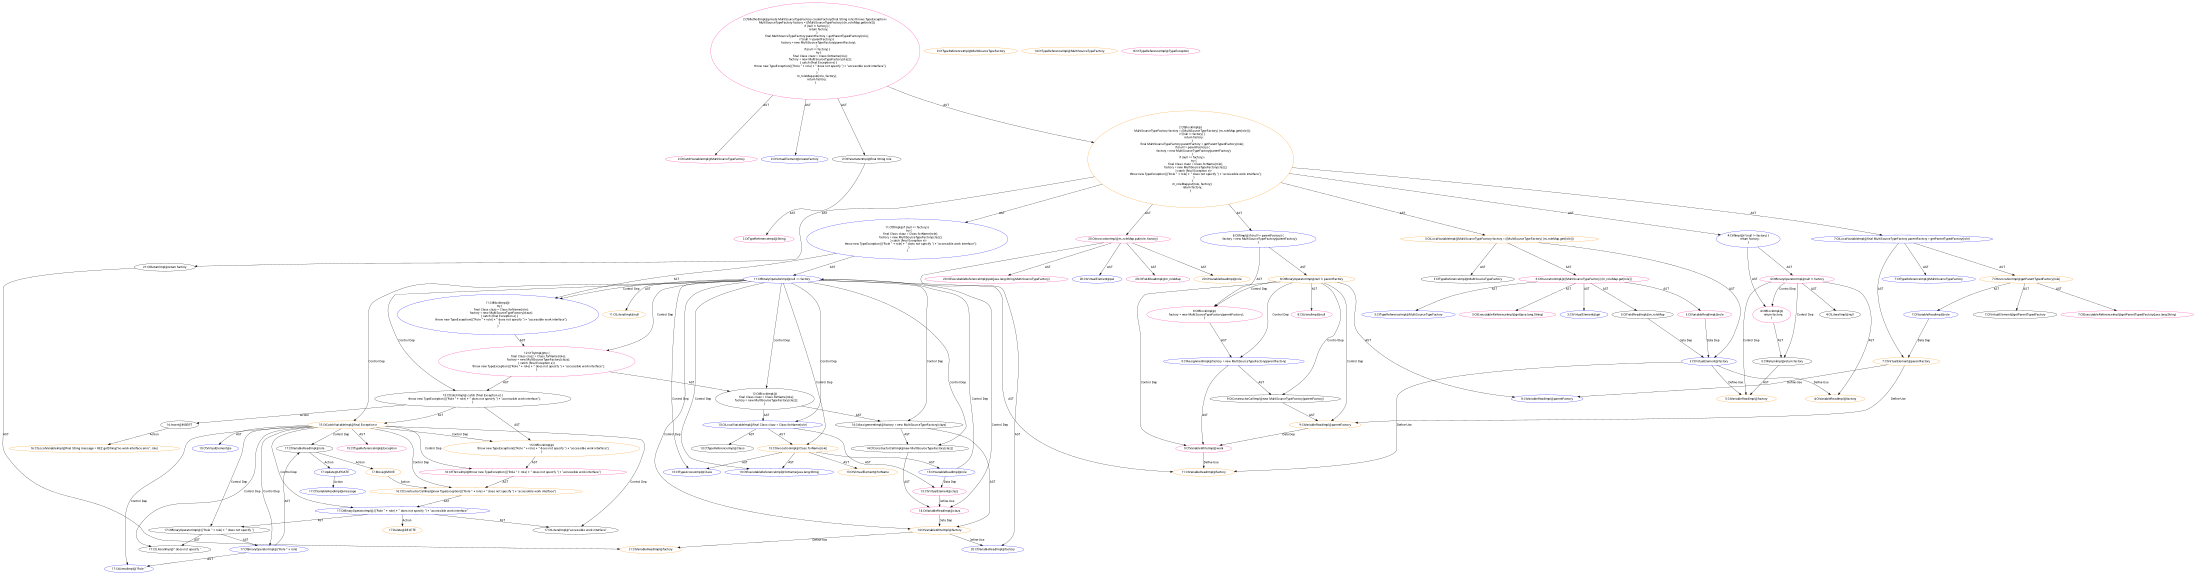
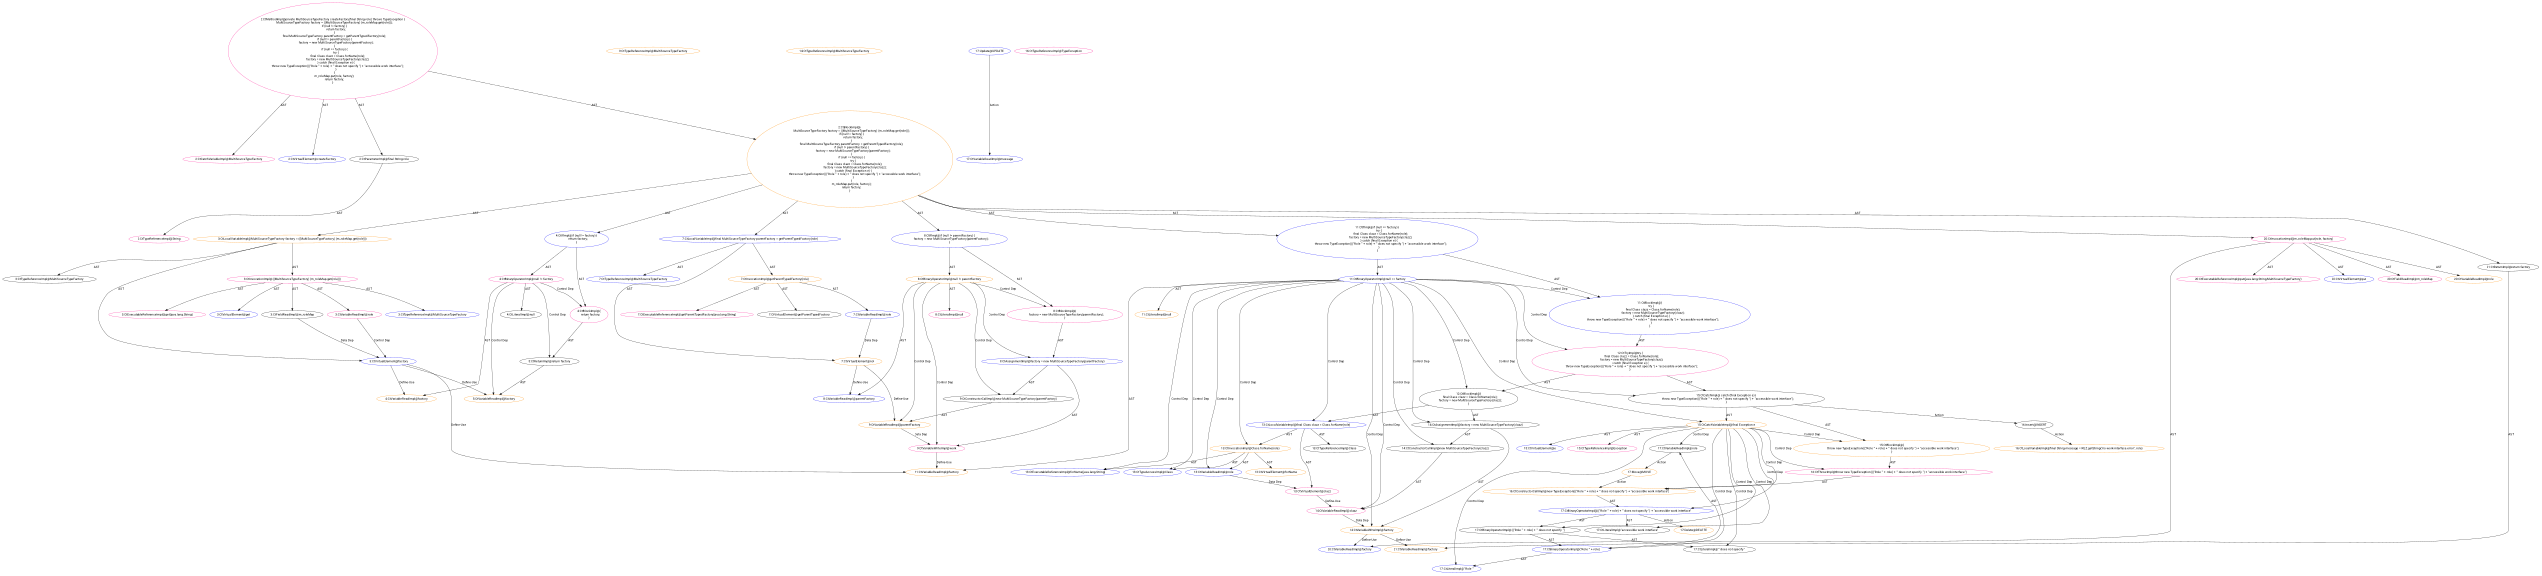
edge "13:CtVariableReadImpl@role" -> "11:CtBinaryOperatorImpl@null == factory": reversed
edge "3:CtVariableReadImpl@role" -> "3:CtVirtualElement@factory": label "Data Dep" -> "Control Dep"
node "7:CtVirtualElement@parentFactory": label "7:CtVirtualElement@parentFactory" -> "7:CtVirtualElement@not"
edge "17:CtVariableReadImpl@role" -> "17:Update@UPDATE": removed, label "Action"
